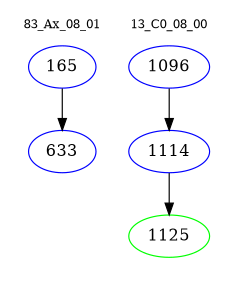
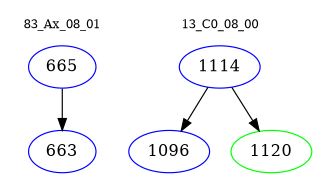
node "165": label "165" -> "665"
edge "1096" -> "1114": reversed
node "633": label "633" -> "663"
node "1125": label "1125" -> "1120"
